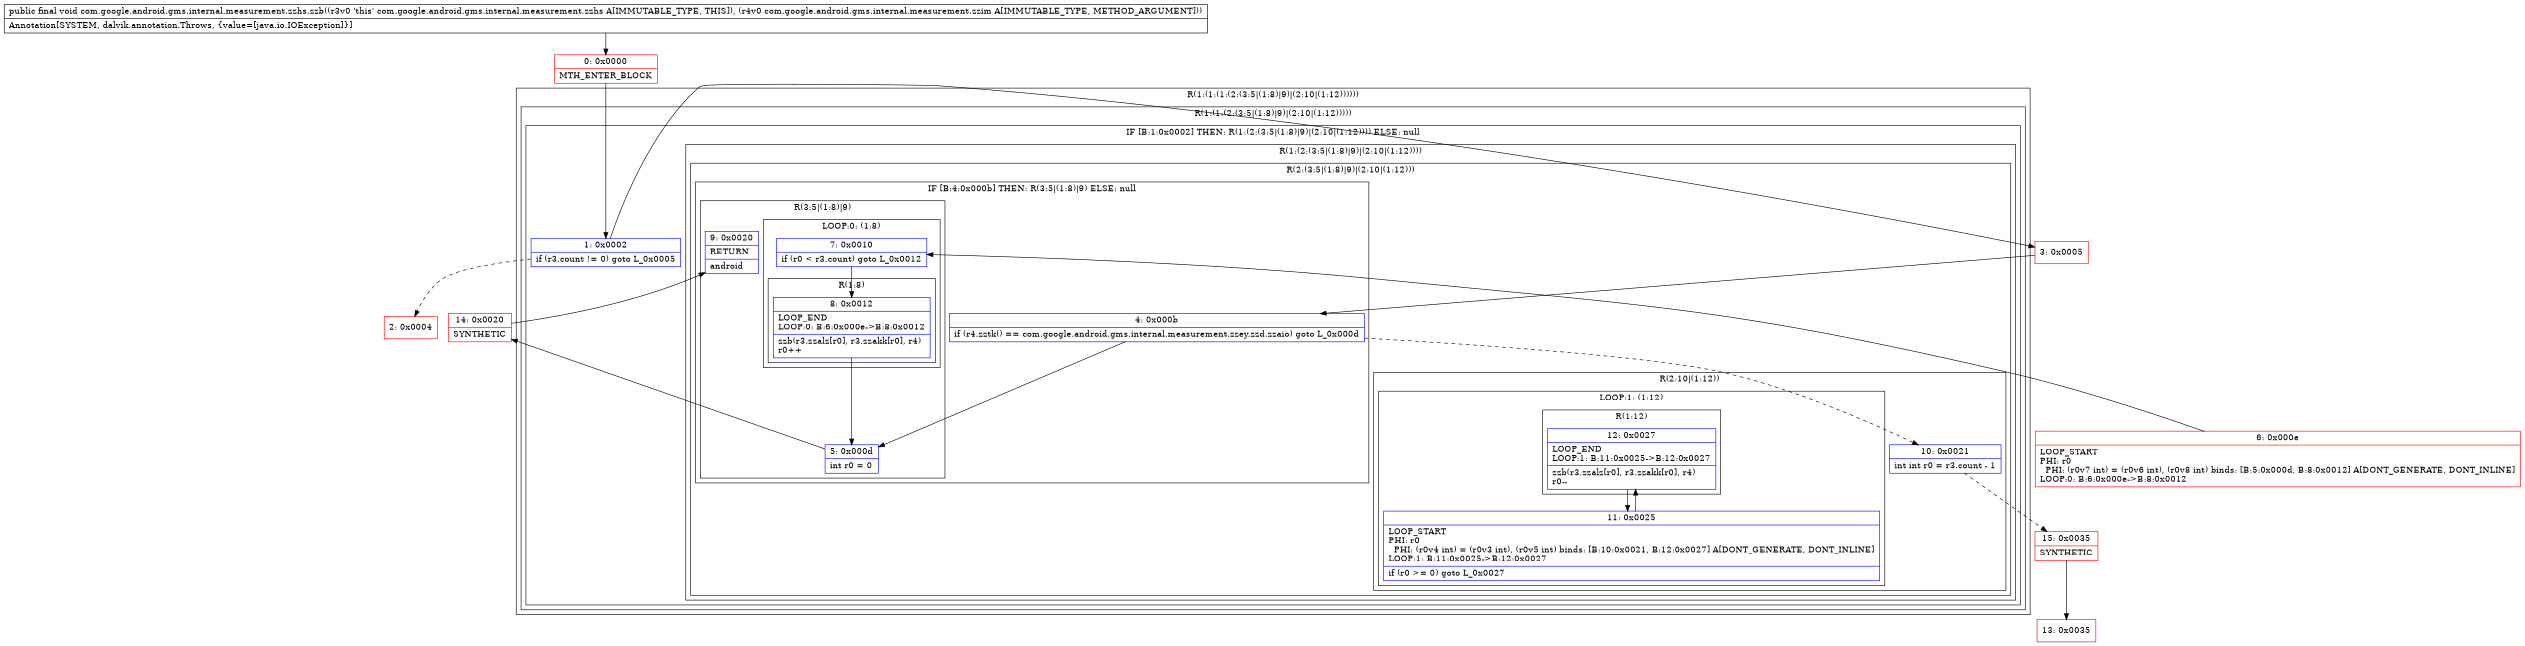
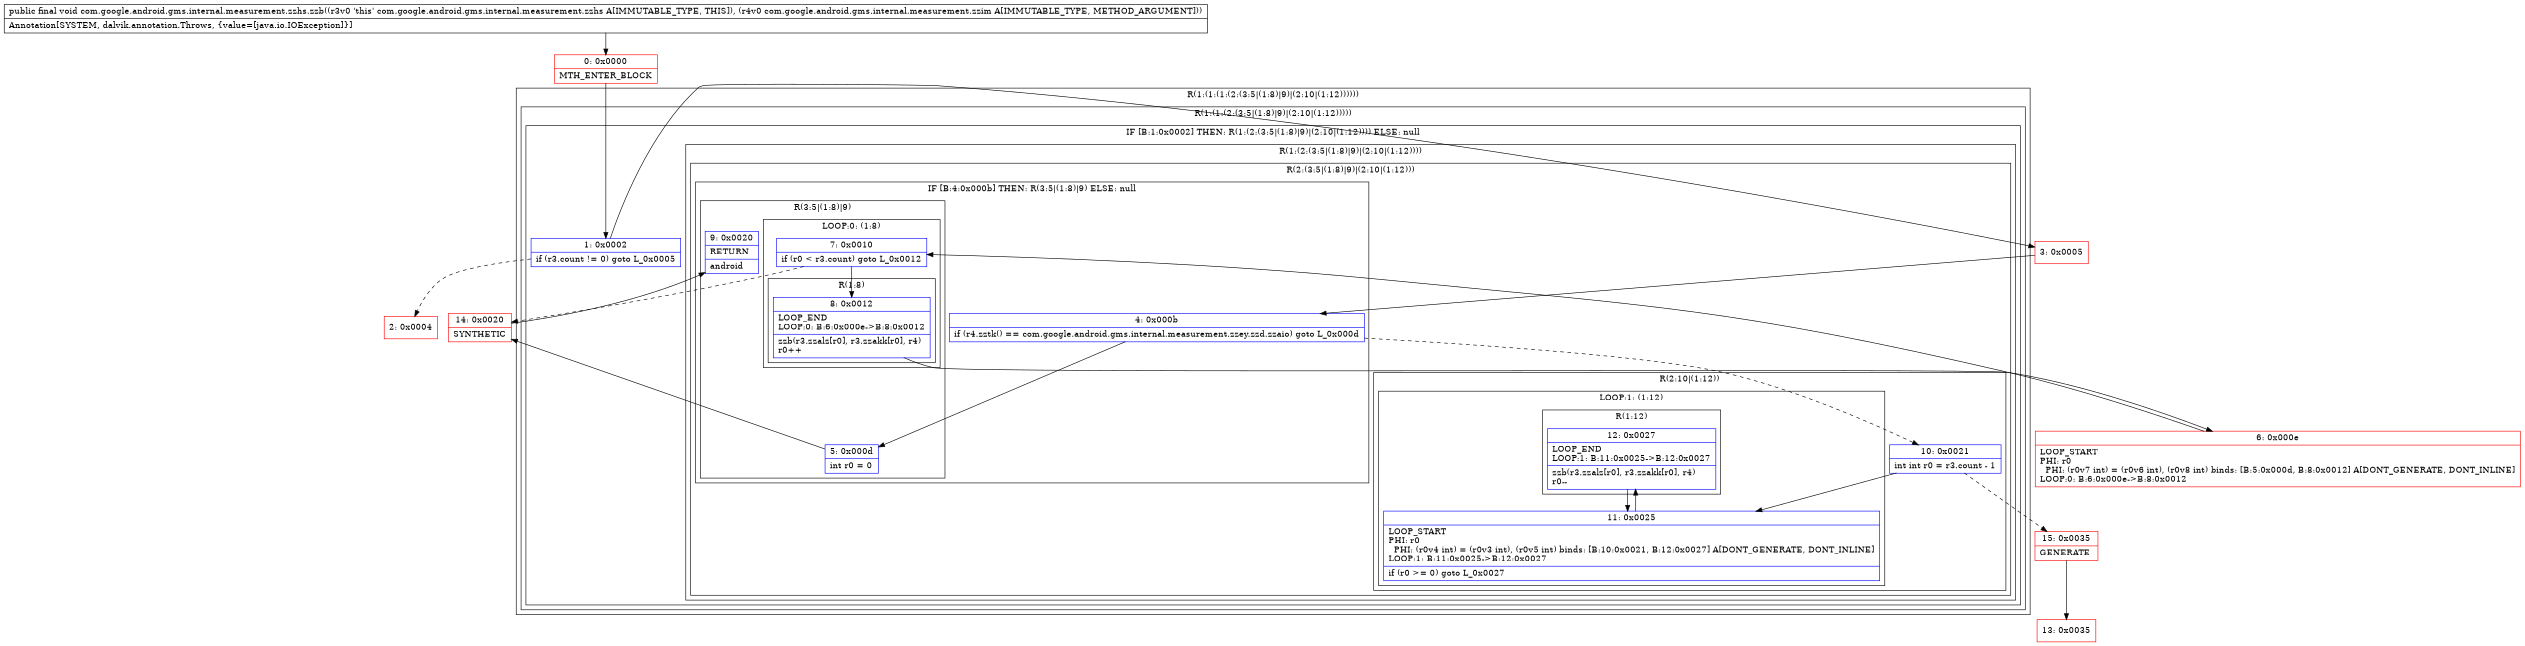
edge "7: 0x0010" -> "14: 0x0020": added
edge "8: 0x0012" -> "5: 0x000d": now "8: 0x0012" -> "6: 0x000e"
edge "10: 0x0021" -> "11: 0x0025": added
node "15: 0x0035": text "SYNTHETIC" -> "GENERATE"
